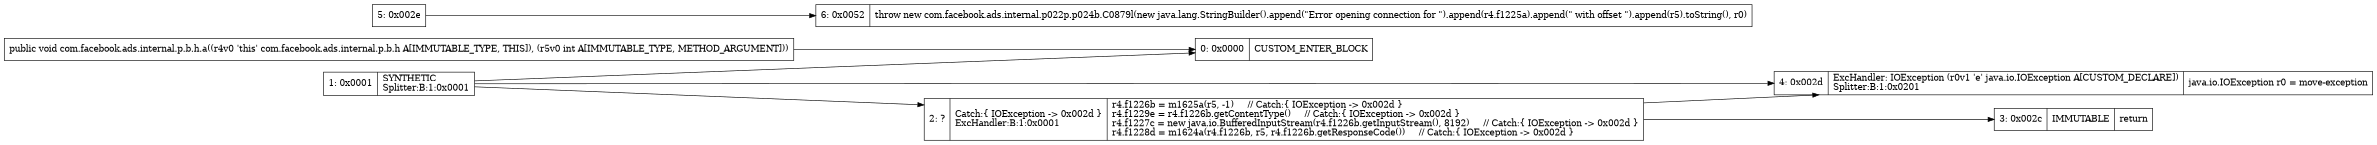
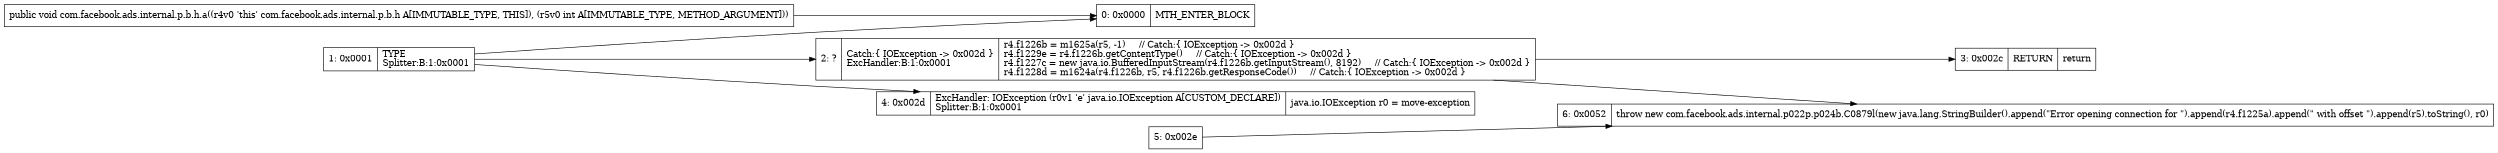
node "0: 0x0000": text "CUSTOM_ENTER_BLOCK" -> "MTH_ENTER_BLOCK"
node "1: 0x0001": text "SYNTHETIC" -> "TYPE"
node "4: 0x002d": text "Splitter:B:1:0x0201" -> "Splitter:B:1:0x0001"
edge "2: ?" -> "4: 0x002d": now "2: ?" -> "6: 0x0052"
node "3: 0x002c": text "IMMUTABLE" -> "RETURN"
